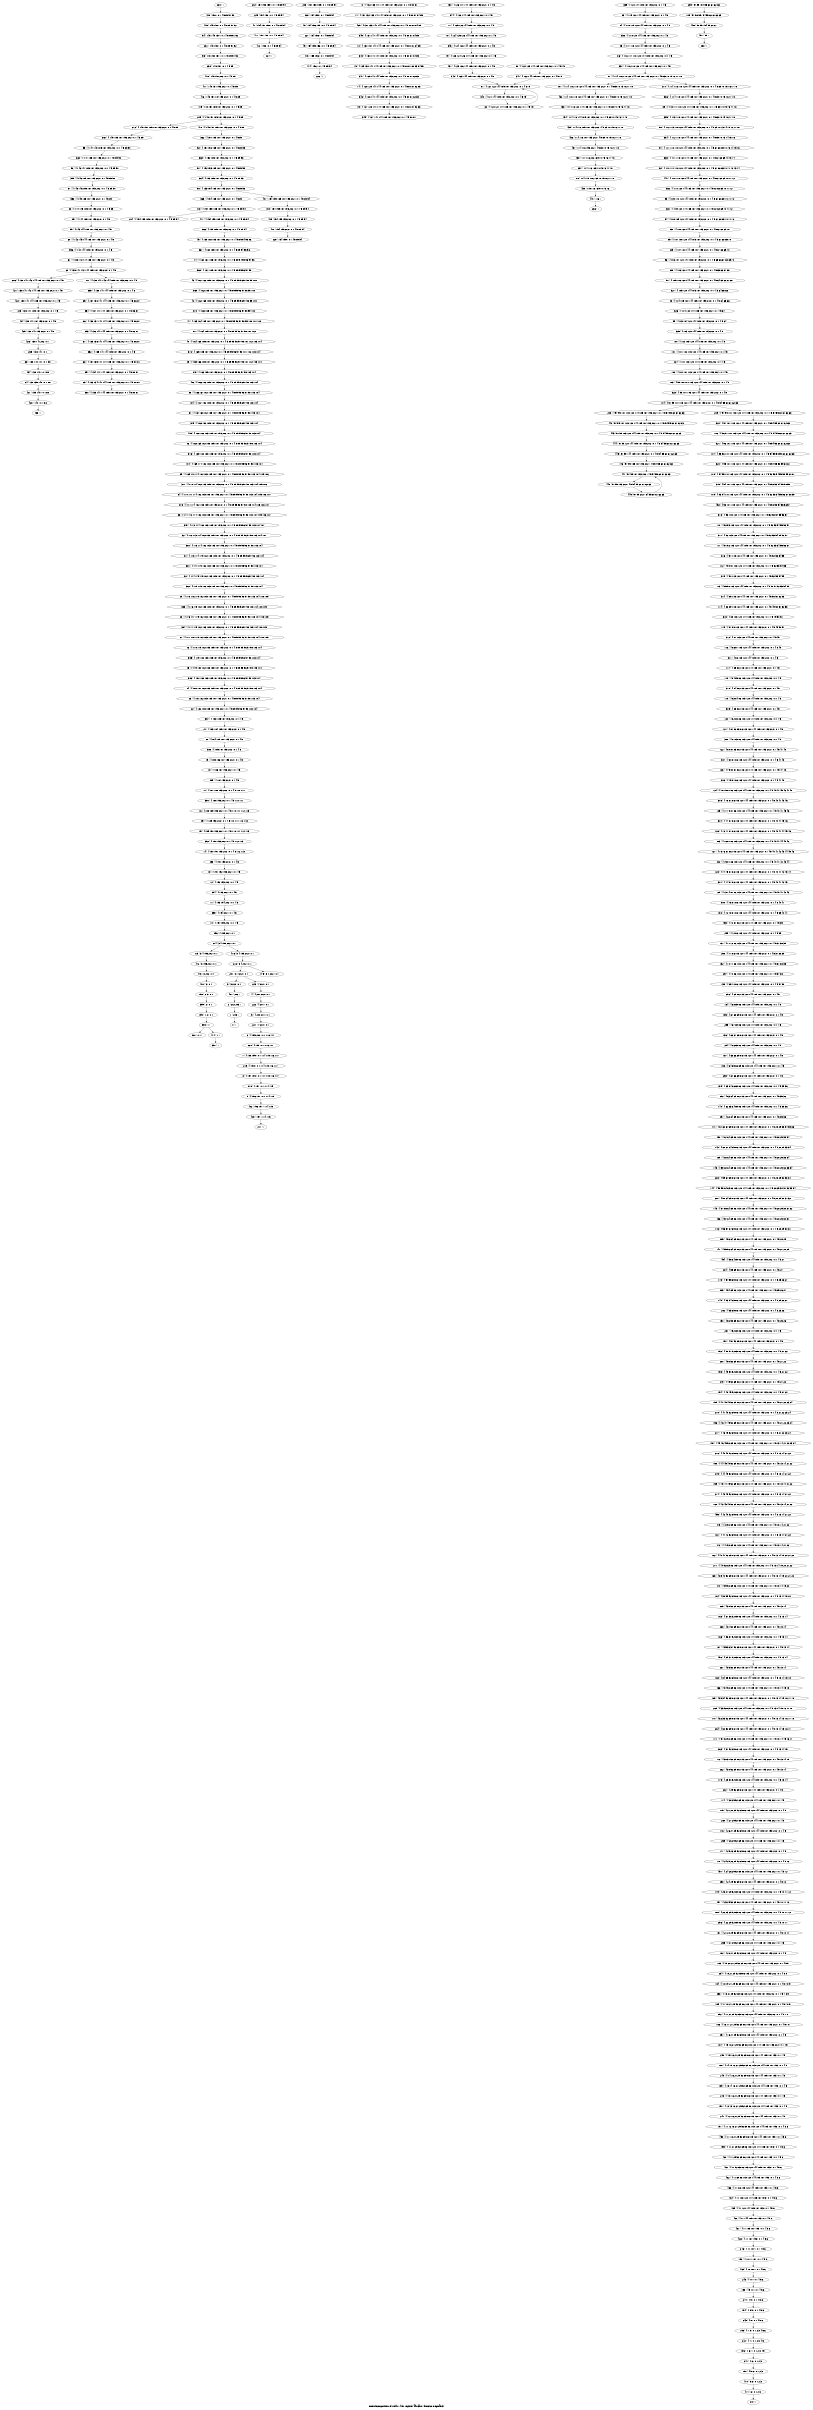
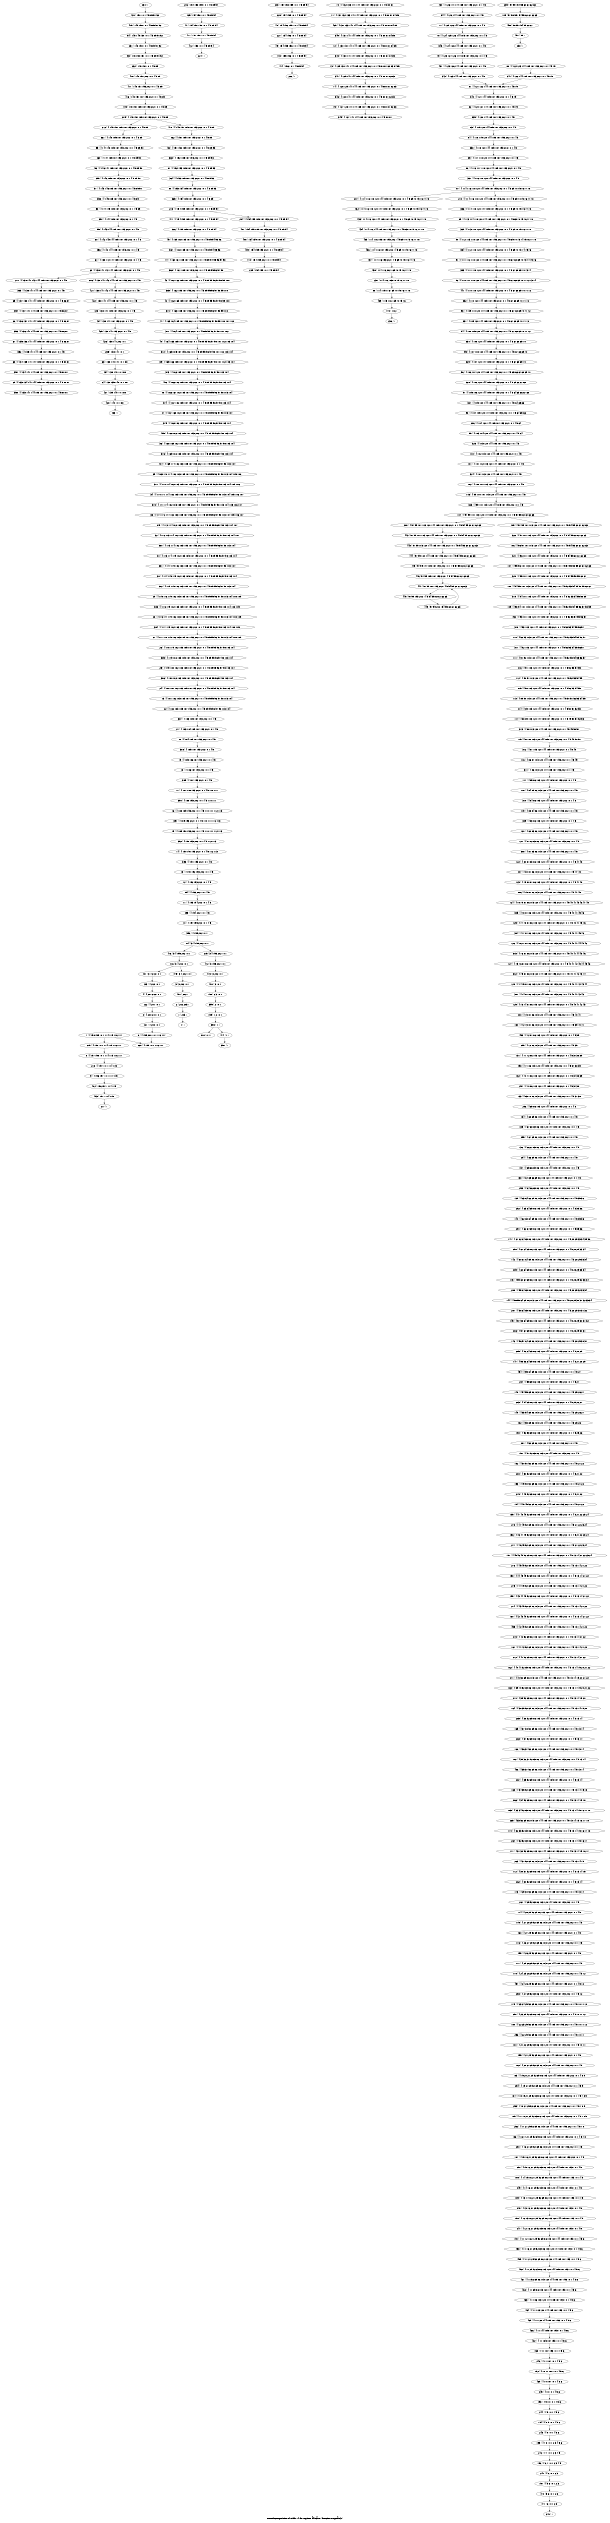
edge "82 | 4 120 121 144 185 187 193 202 : 0 1 4 5 79" -> "81 | 4 121 122 144 185 187 193 202 : 0 1 4 5 79": now "82 | 4 120 121 144 185 187 193 202 : 0 1 4 5 79" -> "339 | 4 120 144 185 187 193 202 : 0 1 4 5"
edge "50 | 4 153 154 185 187 193 202 : 0 1 4 5 89 93" -> "407 | 154 159 185 187 193 202 : 0 1 4 5 89 94": now "204 | 4 154 159 185 187 193 202 : 0 1 4 5 89 94" -> "407 | 154 159 185 187 193 202 : 0 1 4 5 89 94"
edge "201 | 3 4 202 : 0 1" -> "3 | 3 202 : 0 1": now "475 | 3 4 202 : 0 1" -> "3 | 3 202 : 0 1"
edge "220 | 4 199 : 0 1 116 117" -> "7 | 4 198 199 : 0 1 114 115 116 117": reversed
